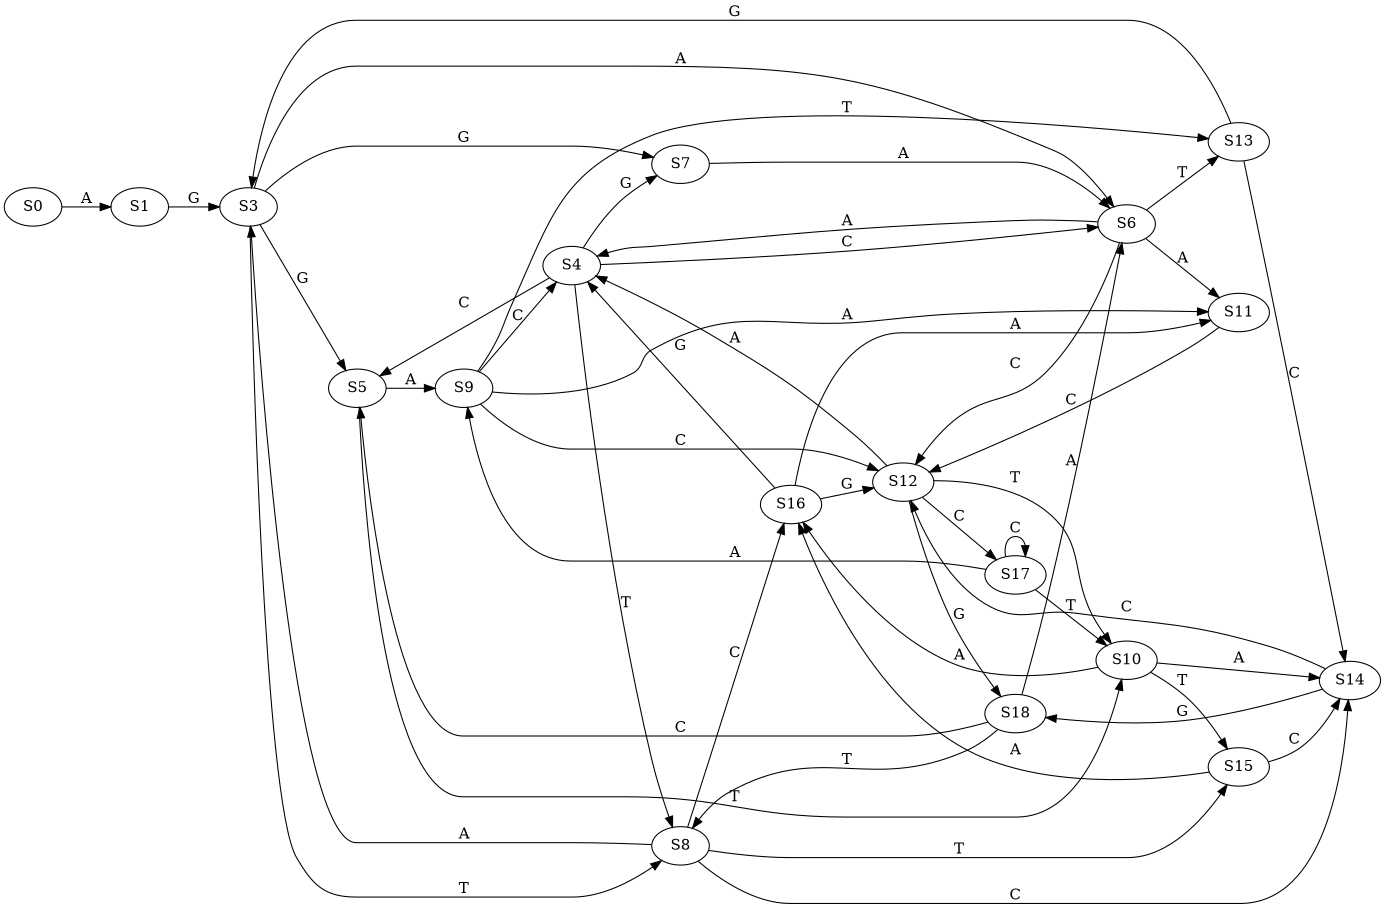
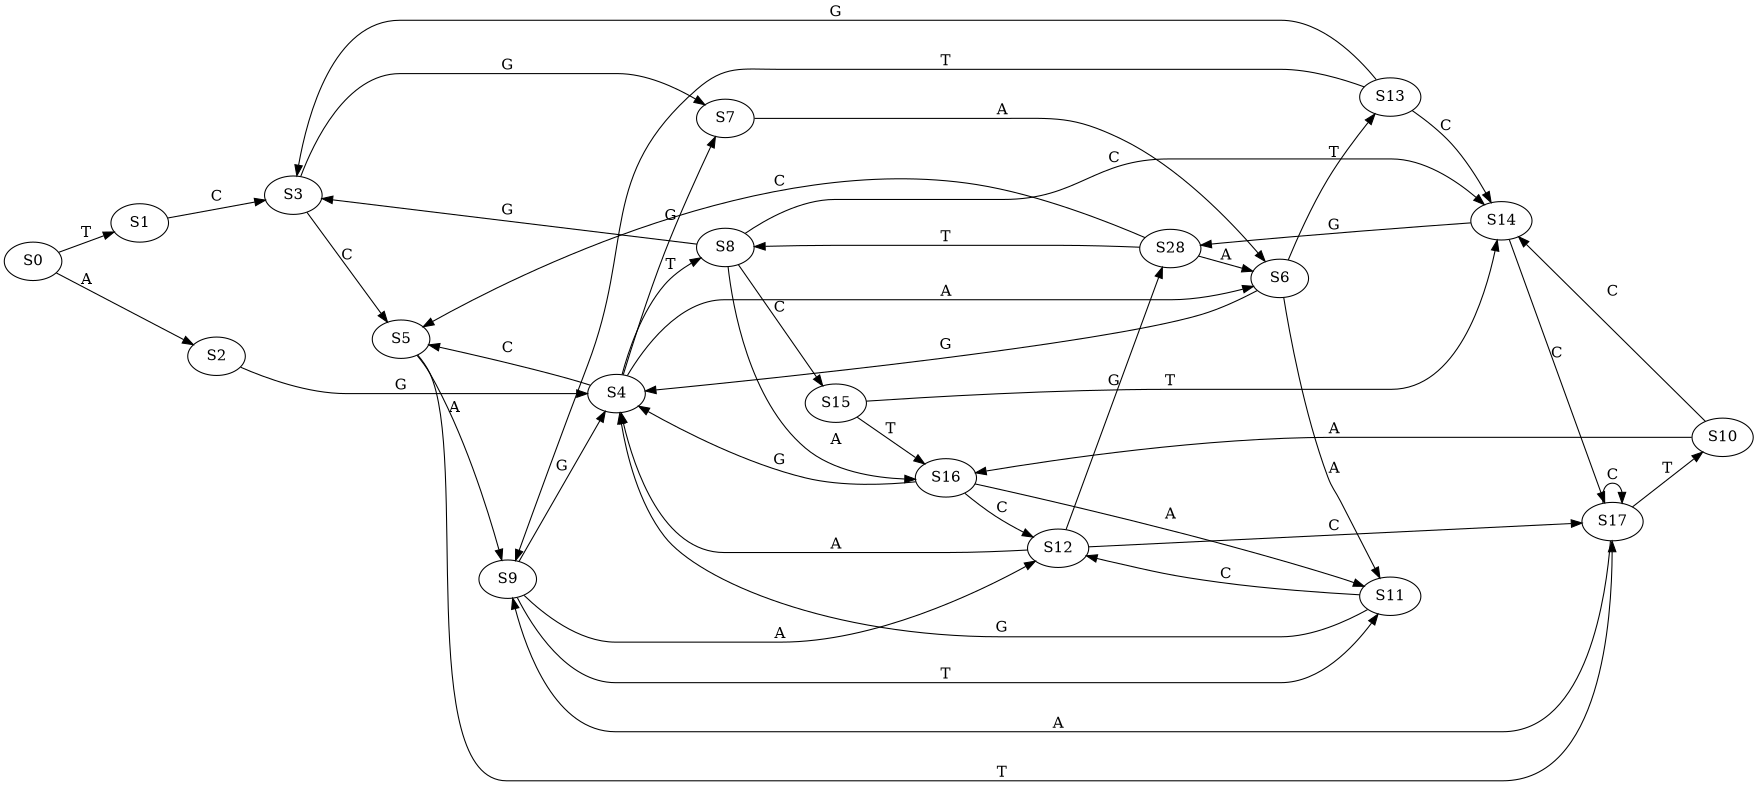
edge "S3" -> "S6": removed, label "A"
edge "S9" -> "S13": reversed
edge "S0" -> "S1": label "A" -> "T"
edge "S1" -> "S3": label "G" -> "C"
edge "S6" -> "S4": label "A" -> "G"
edge "S4" -> "S6": label "C" -> "A"
edge "S3" -> "S5": label "G" -> "C"
edge "S9" -> "S11": label "A" -> "T"
edge "S9" -> "S4": label "C" -> "G"
node "S2": added
edge "S6" -> "S12": removed, label "C"
edge "S9" -> "S12": label "C" -> "A"
edge "S16" -> "S12": label "G" -> "C"
edge "S12" -> "S10": removed, label "T"
edge "S14" -> "S12": now "S14" -> "S17"
edge "S11" -> "S4": added, label "G"
edge "S8" -> "S16": label "C" -> "A"
edge "S10" -> "S14": label "A" -> "C"
edge "S10" -> "S15": removed, label "T"
node "S18": label "S18" -> "S28"
edge "S3" -> "S8": removed, label "T"
edge "S15" -> "S14": label "C" -> "T"
edge "S15" -> "S16": label "A" -> "T"
edge "S5" -> "S10": now "S5" -> "S17"
edge "S8" -> "S3": label "A" -> "G"
edge "S8" -> "S15": label "T" -> "C"
